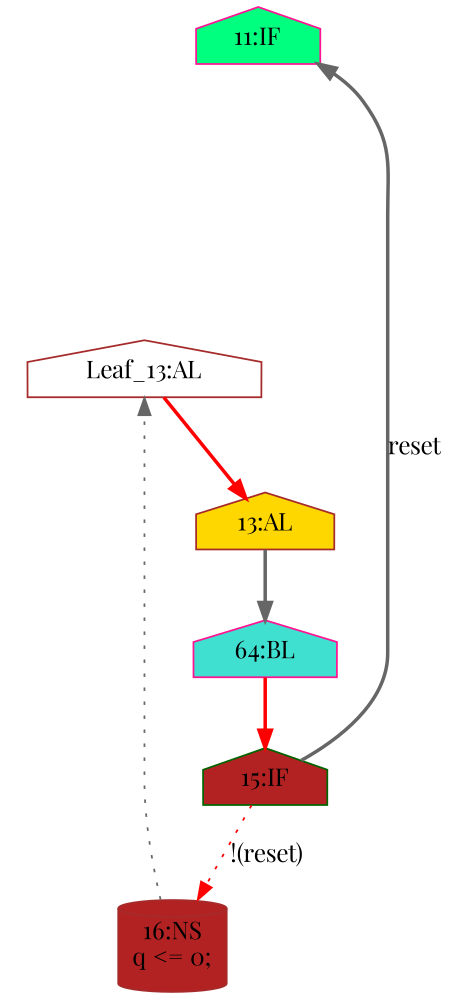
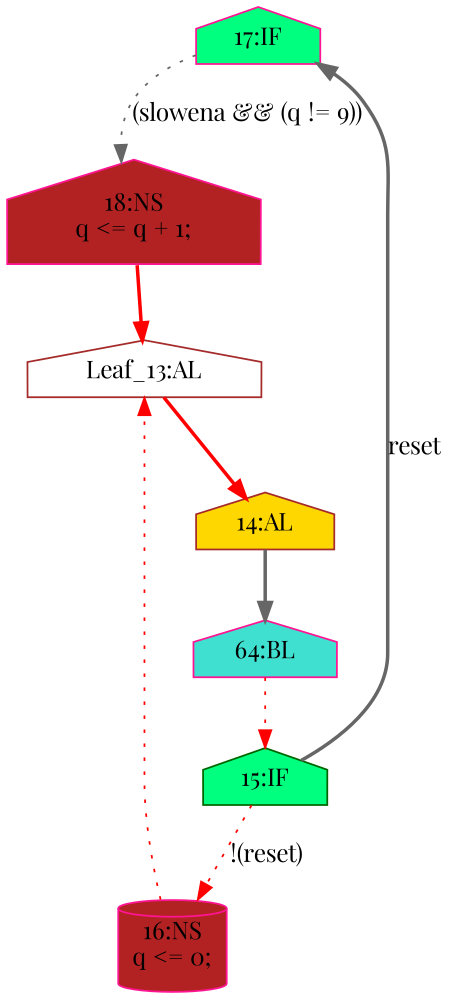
node "11:IF": label "11:IF" -> "17:IF"
node "18:NS q <= q + 1;": added
node "13:AL": label "13:AL" -> "14:AL"
edge "16:NS q <= 0;" -> "Leaf_13:AL": color gray40 -> red
edge "64:BL" -> "15:IF": style bold -> dotted
node "15:IF": fillcolor firebrick -> springgreen
node "16:NS q <= 0;": color brown -> deeppink
